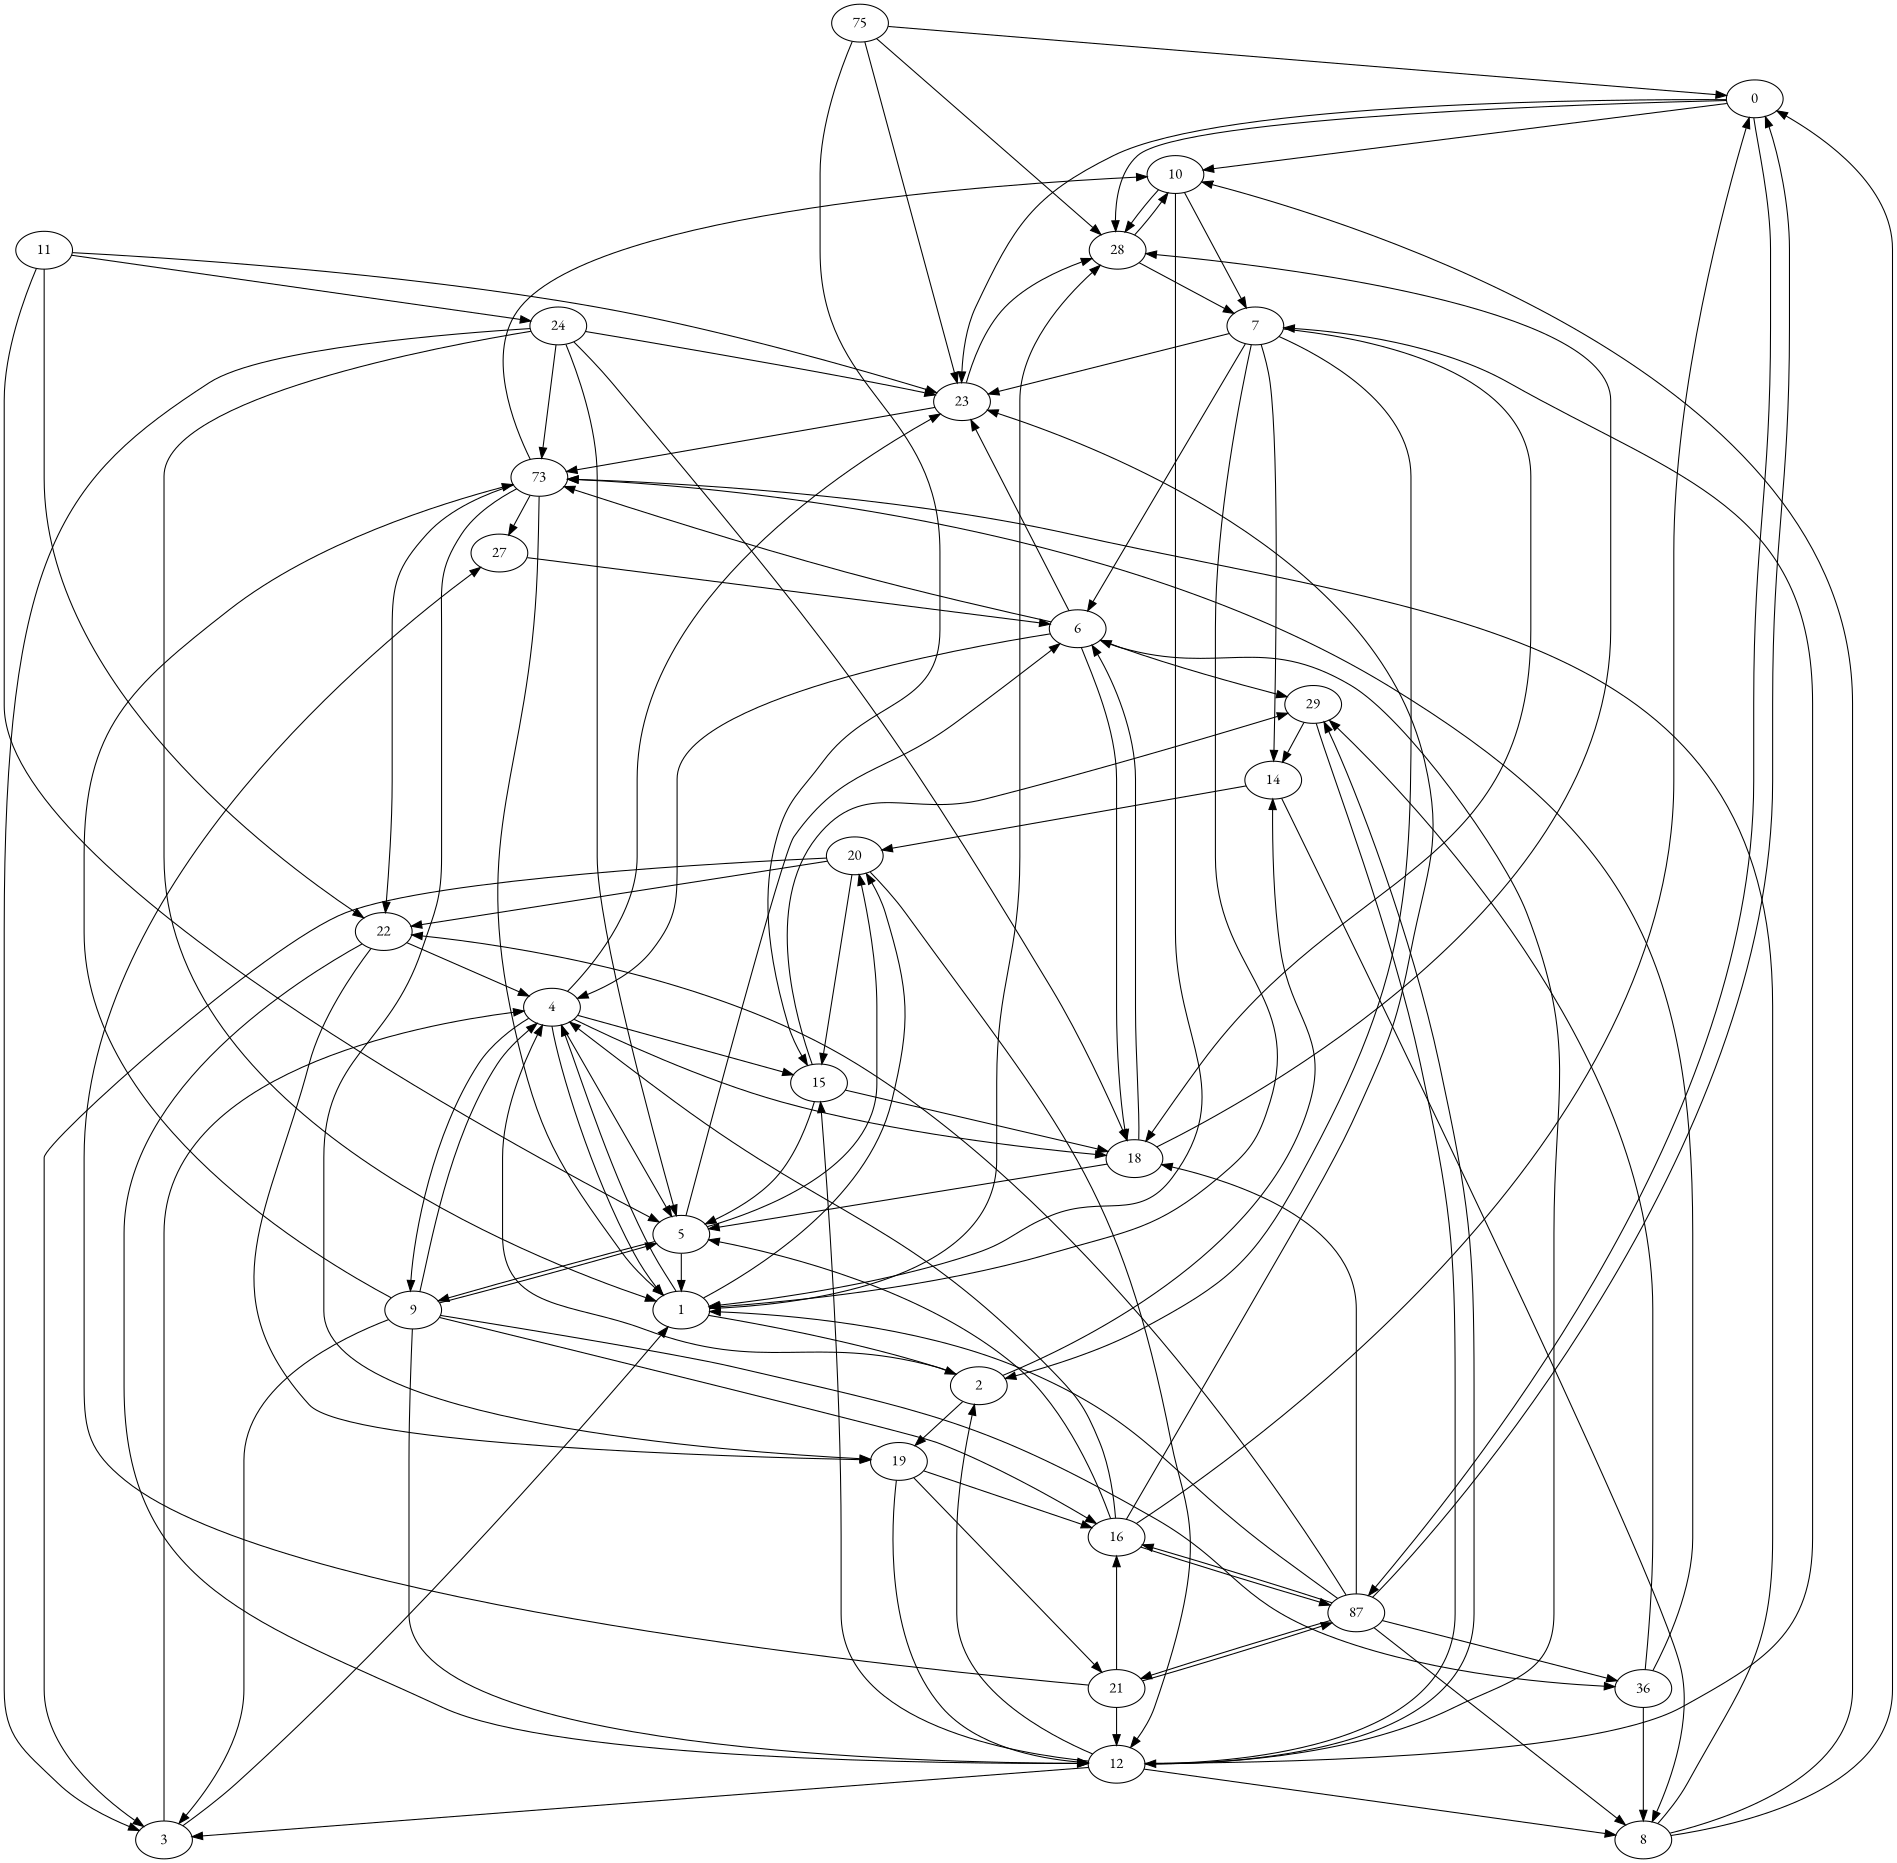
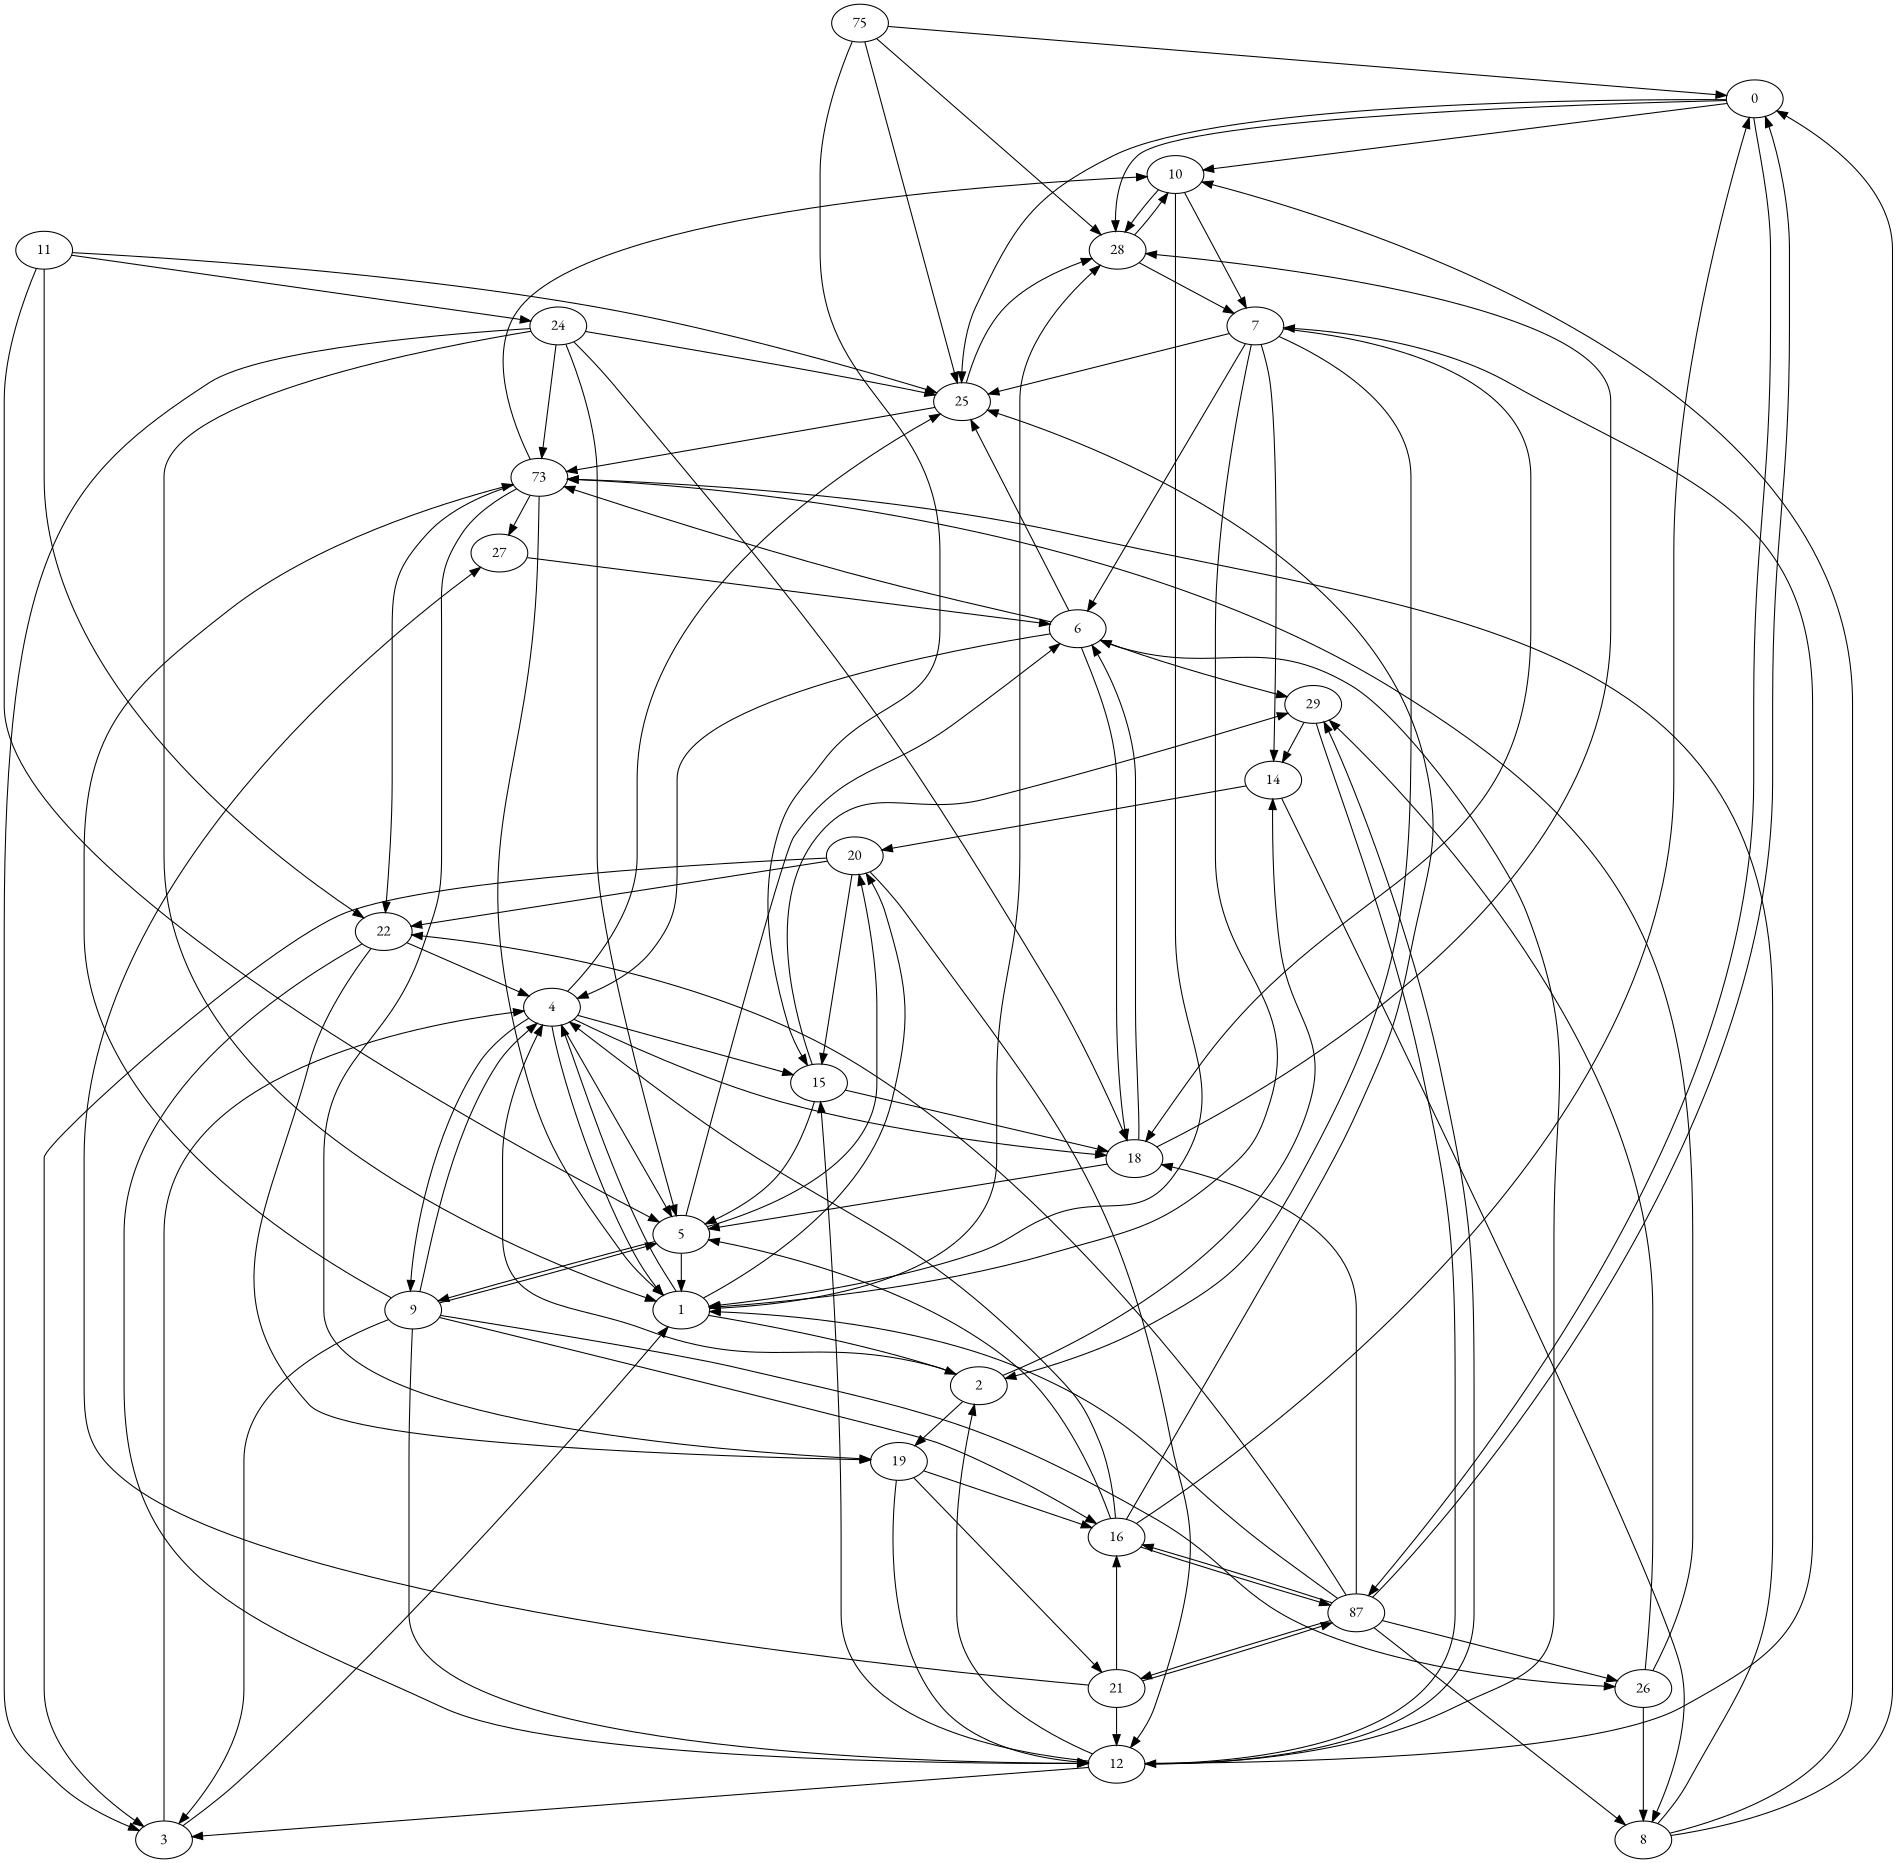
node "23": label "23" -> "25"
node "36": label "36" -> "26"
edge "12" -> "8": removed
